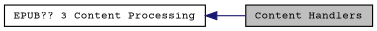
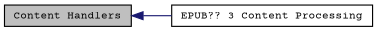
edge "Content Handlers" -> "EPUB?? 3 Content Processing": reversed
